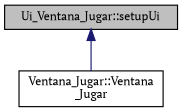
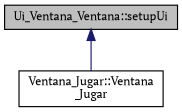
node "Ui_Ventana_Jugar::setupUi": label "Ui_Ventana_Jugar::setupUi" -> "Ui_Ventana_Ventana::setupUi"
